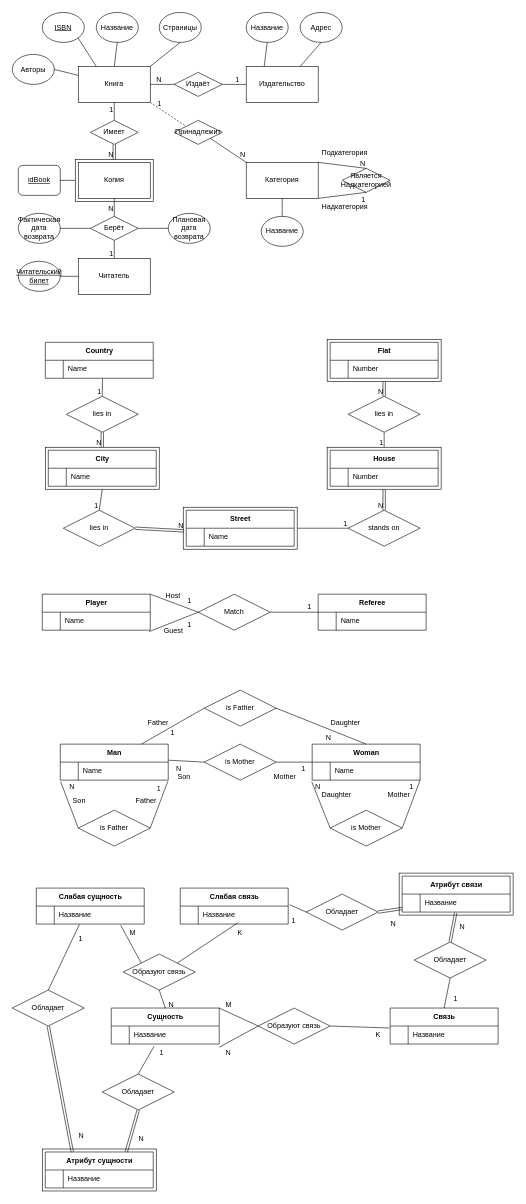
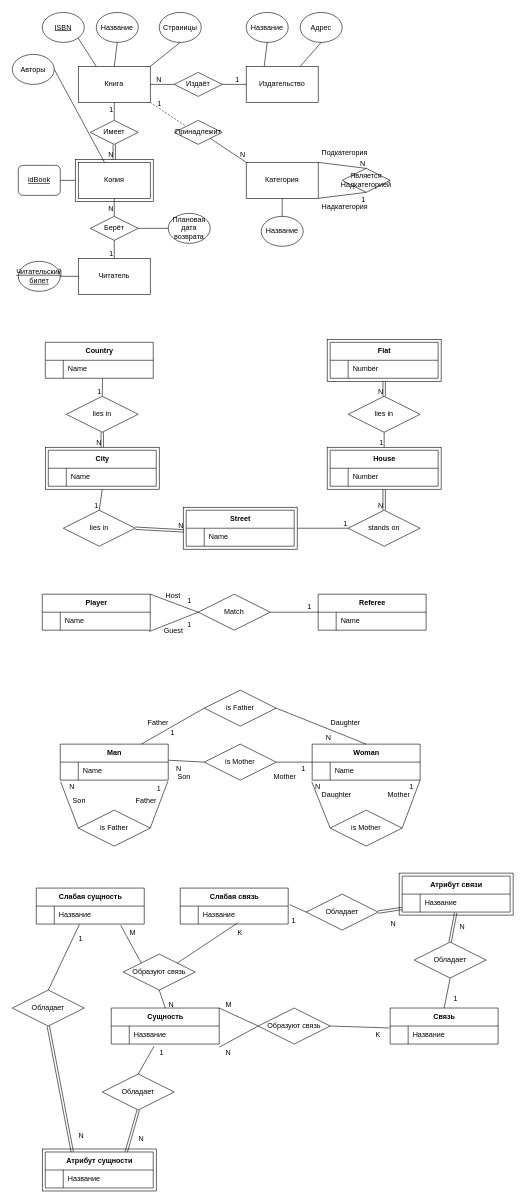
edge "Авторы" -- "Книга": now "Авторы" -- "Копия"
node "Фактическая дата возврата": removed
edge "Фактическая дата возврата" -- "Берёт": removed
